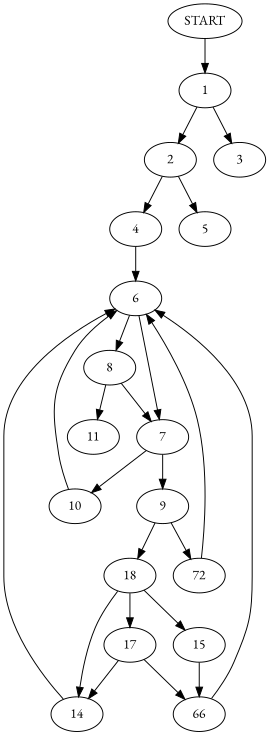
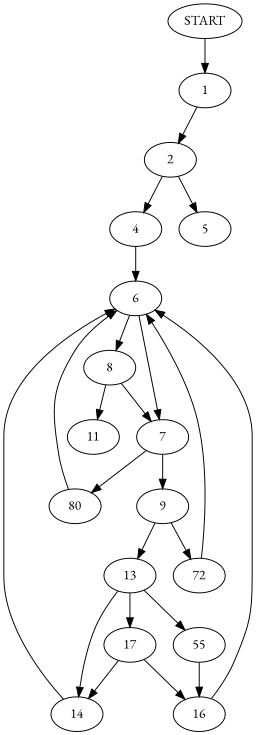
node "3": removed
node "10": label "10" -> "80"
node "18": label "18" -> "13"
node "15": label "15" -> "55"
node "66": label "66" -> "16"
